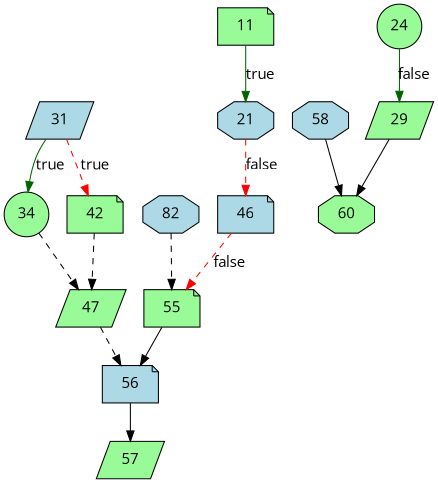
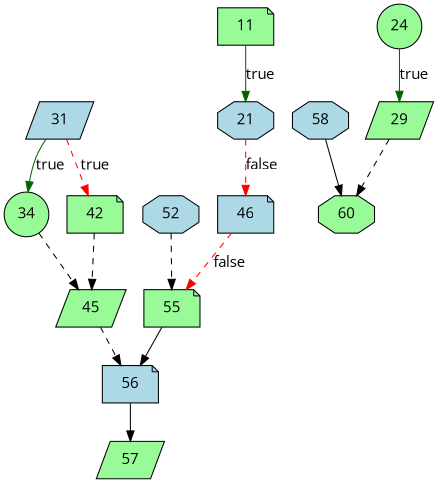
edge "24" -> "29": label "false" -> "true"
edge "29" -> "60": style solid -> dashed
node "82": label "82" -> "52"
node "47": label "47" -> "45"
